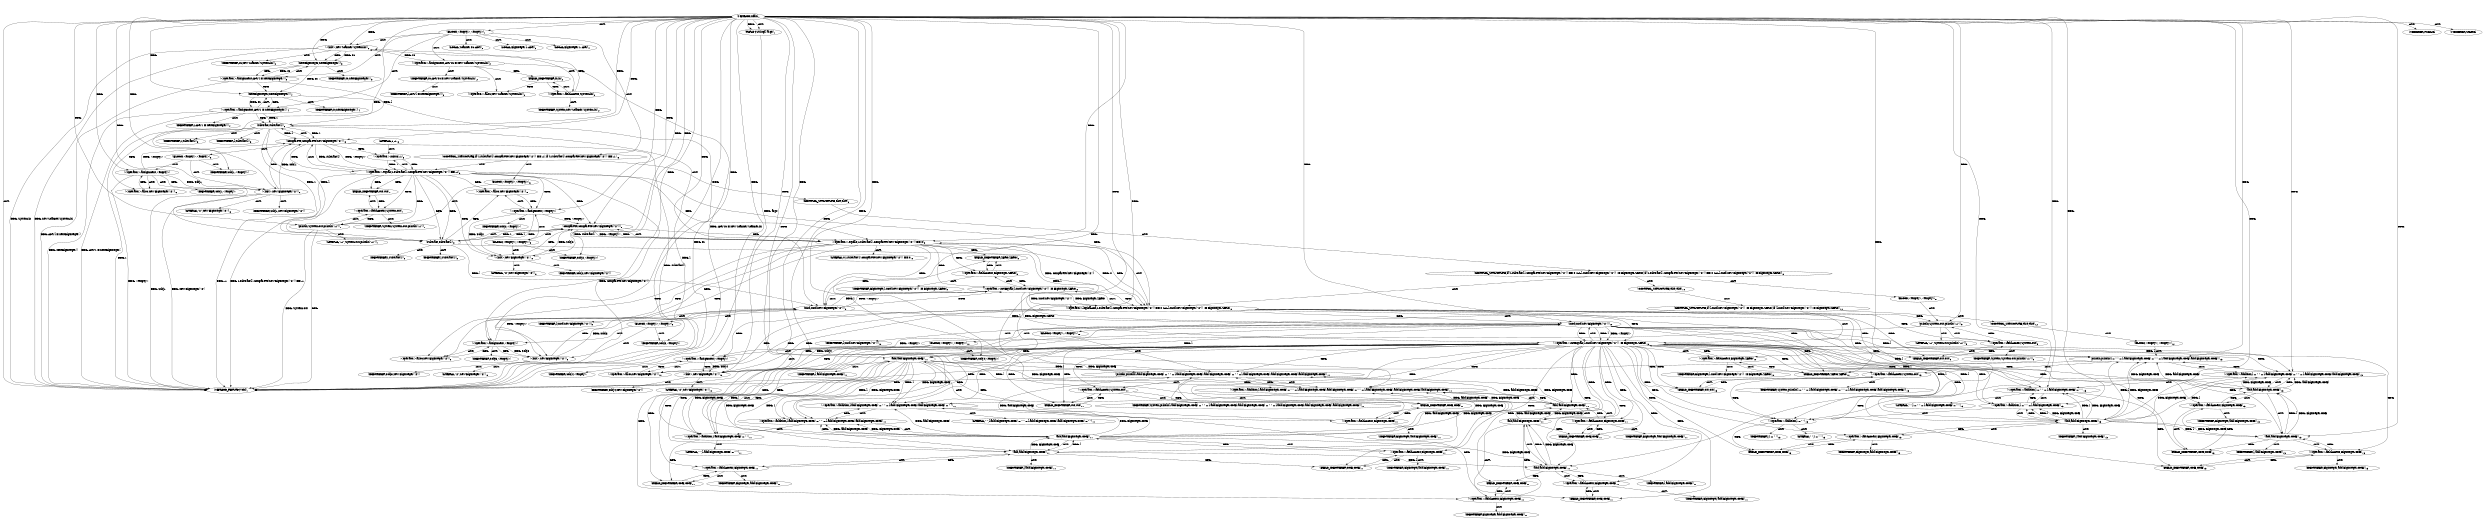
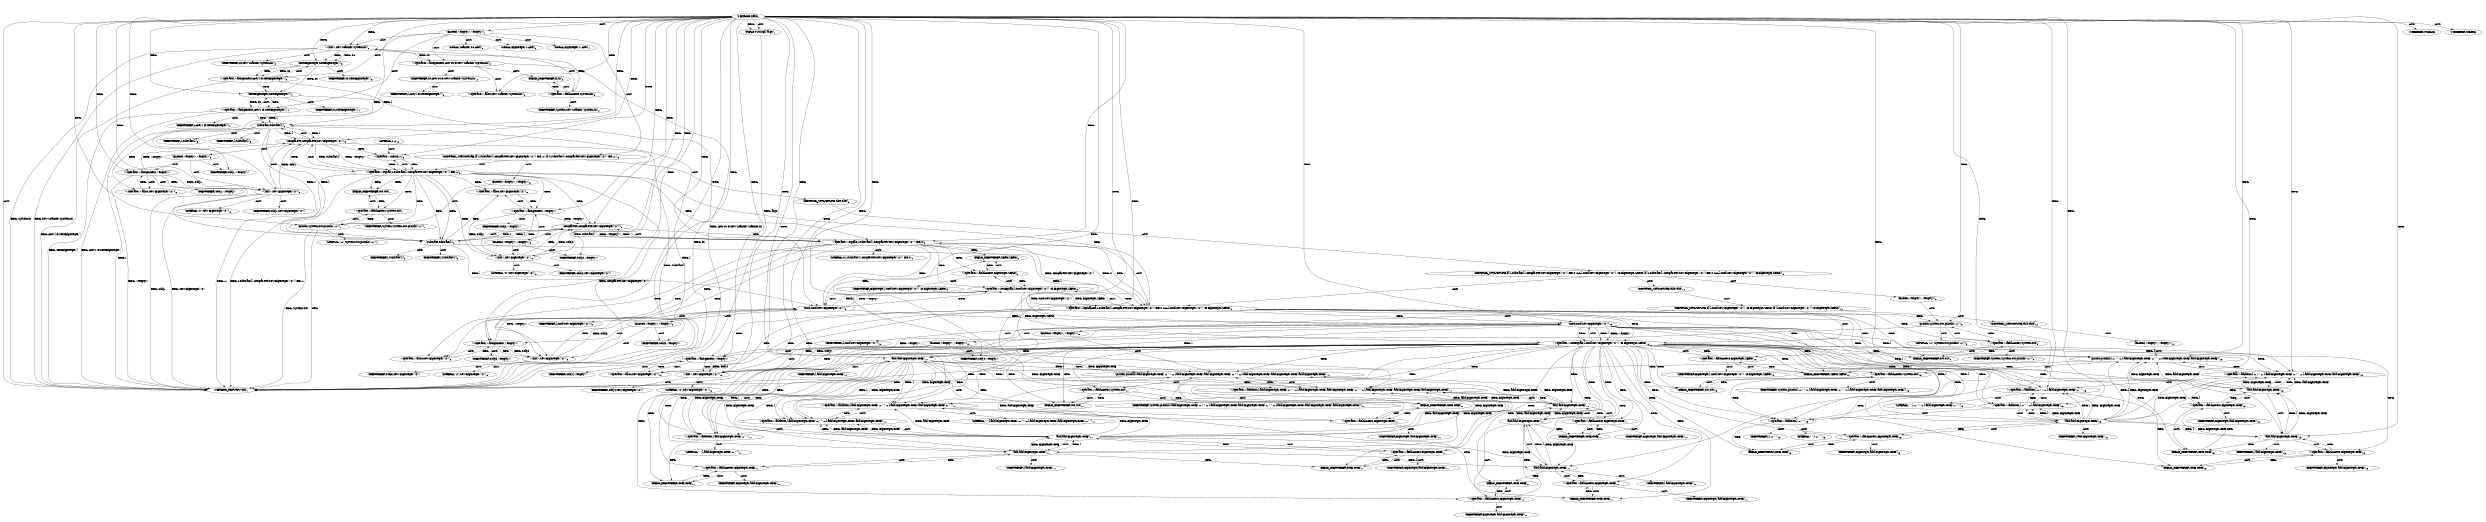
edge "(<operator>.assignment,ANY sc = new Scanner(System.in))" -> "(<init>,new Scanner(System.in))": reversed
edge "(<operator>.assignment,ANY sc = new Scanner(System.in))" -> "(FIELD_IDENTIFIER,in,in)": label "CFG: " -> "ANY: "
edge "(FIELD_IDENTIFIER,in,in)" -> "(<operator>.alloc,new Scanner(System.in))": now "(METHOD,main)" -> "(<operator>.alloc,new Scanner(System.in))"
edge "(METHOD,main)" -> "(<operator>.minus,-1)": added, label "DDG:"
